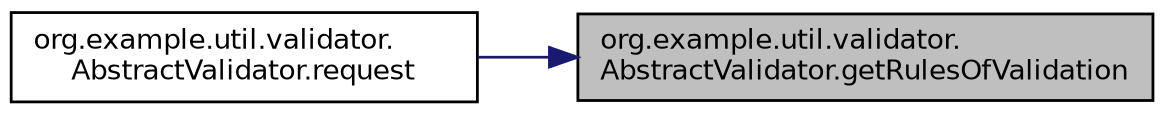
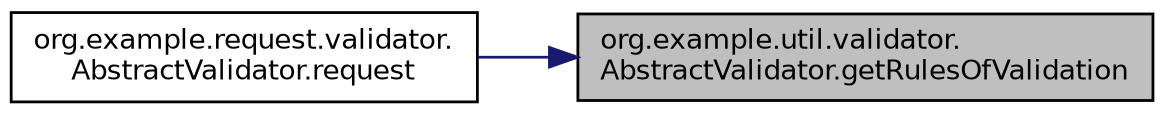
node "org.example.util.validator. AbstractValidator.request": label "org.example.util.validator. AbstractValidator.request" -> "org.example.request.validator. AbstractValidator.request"
